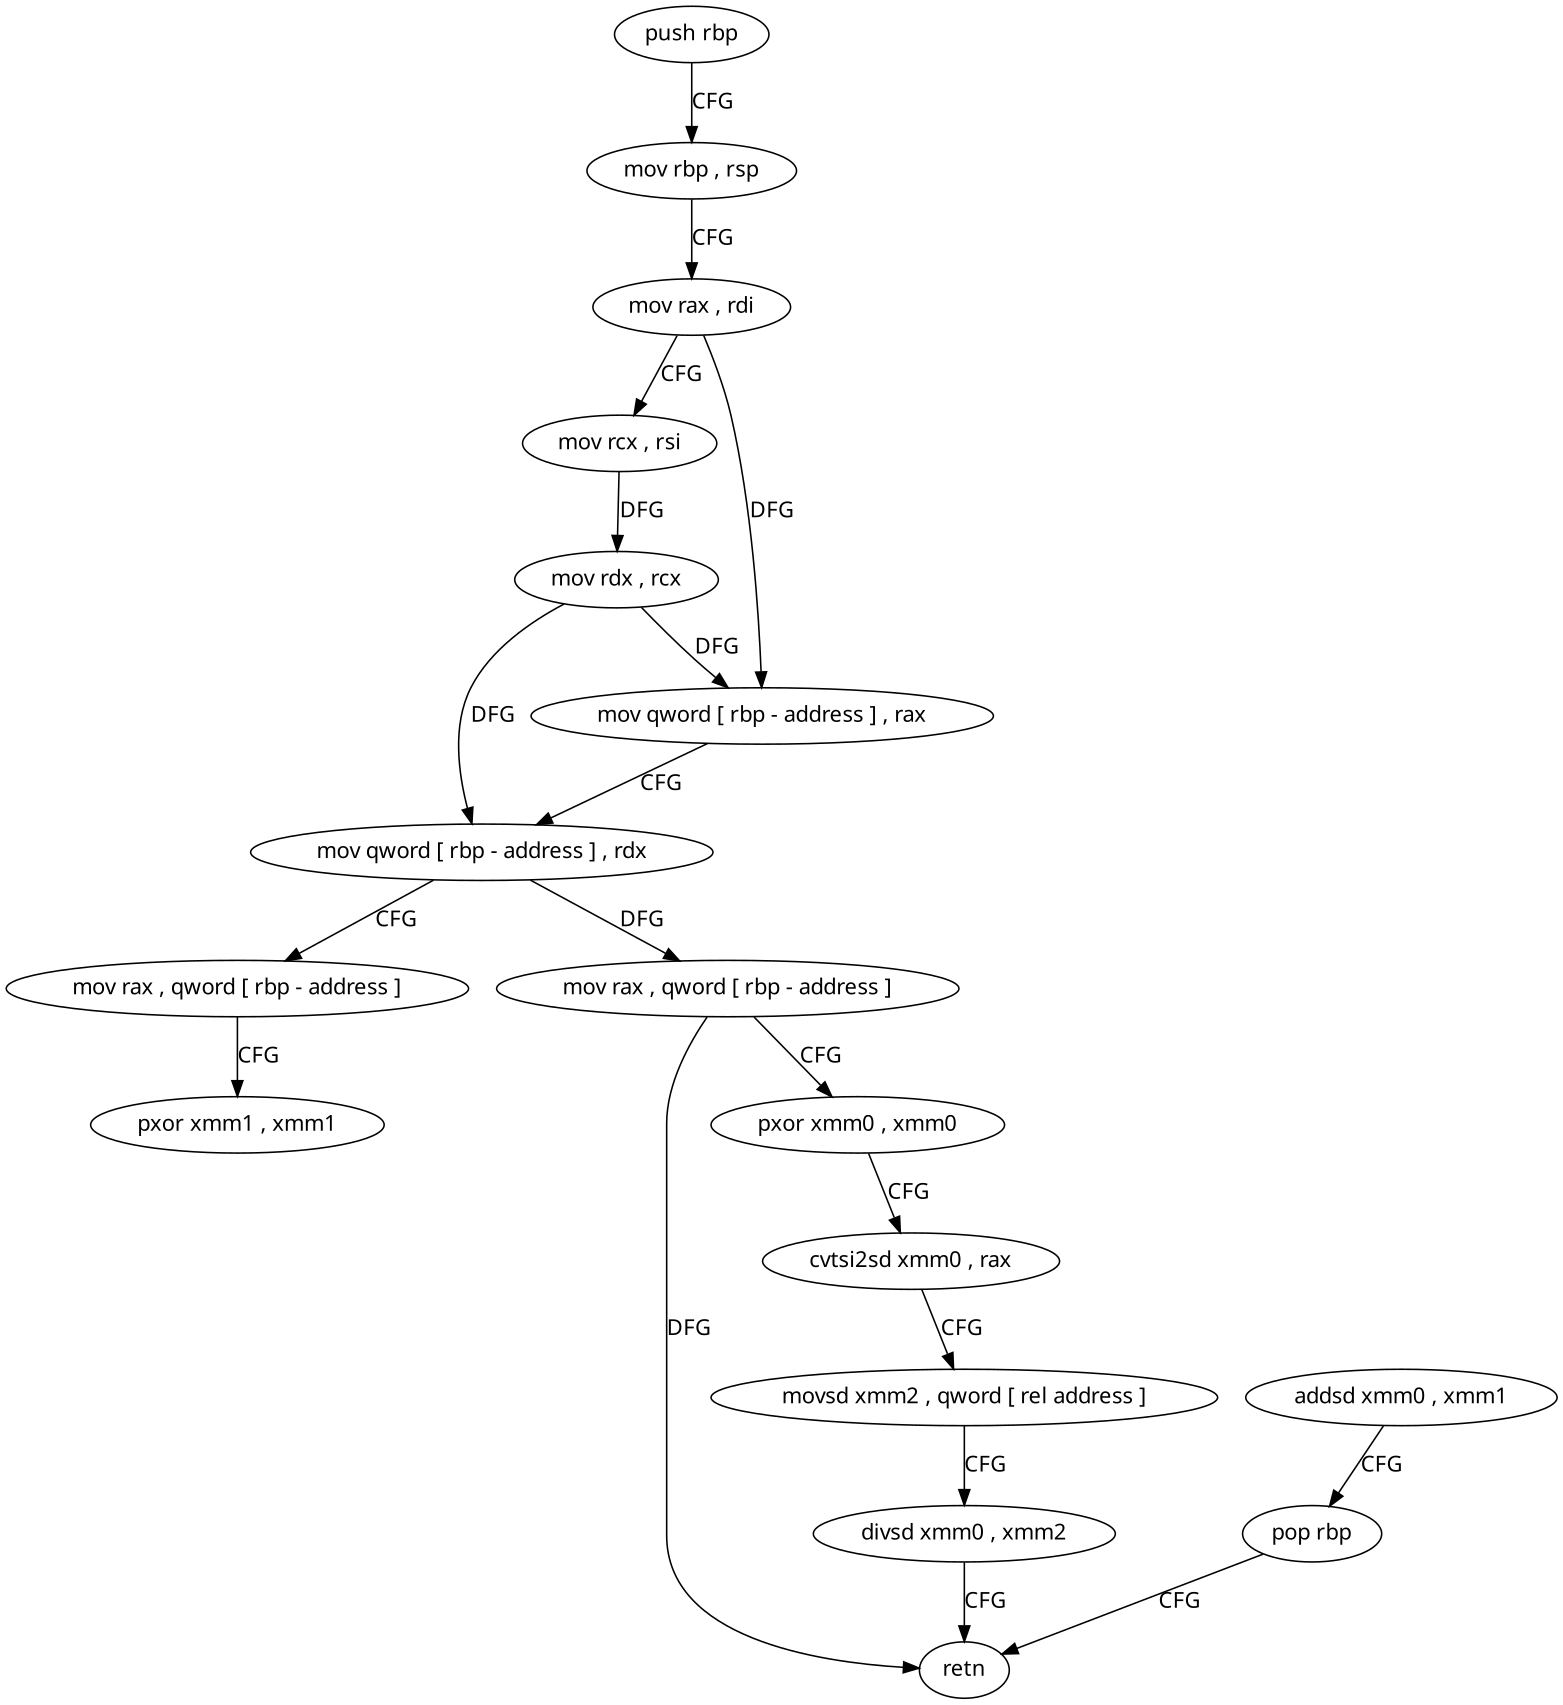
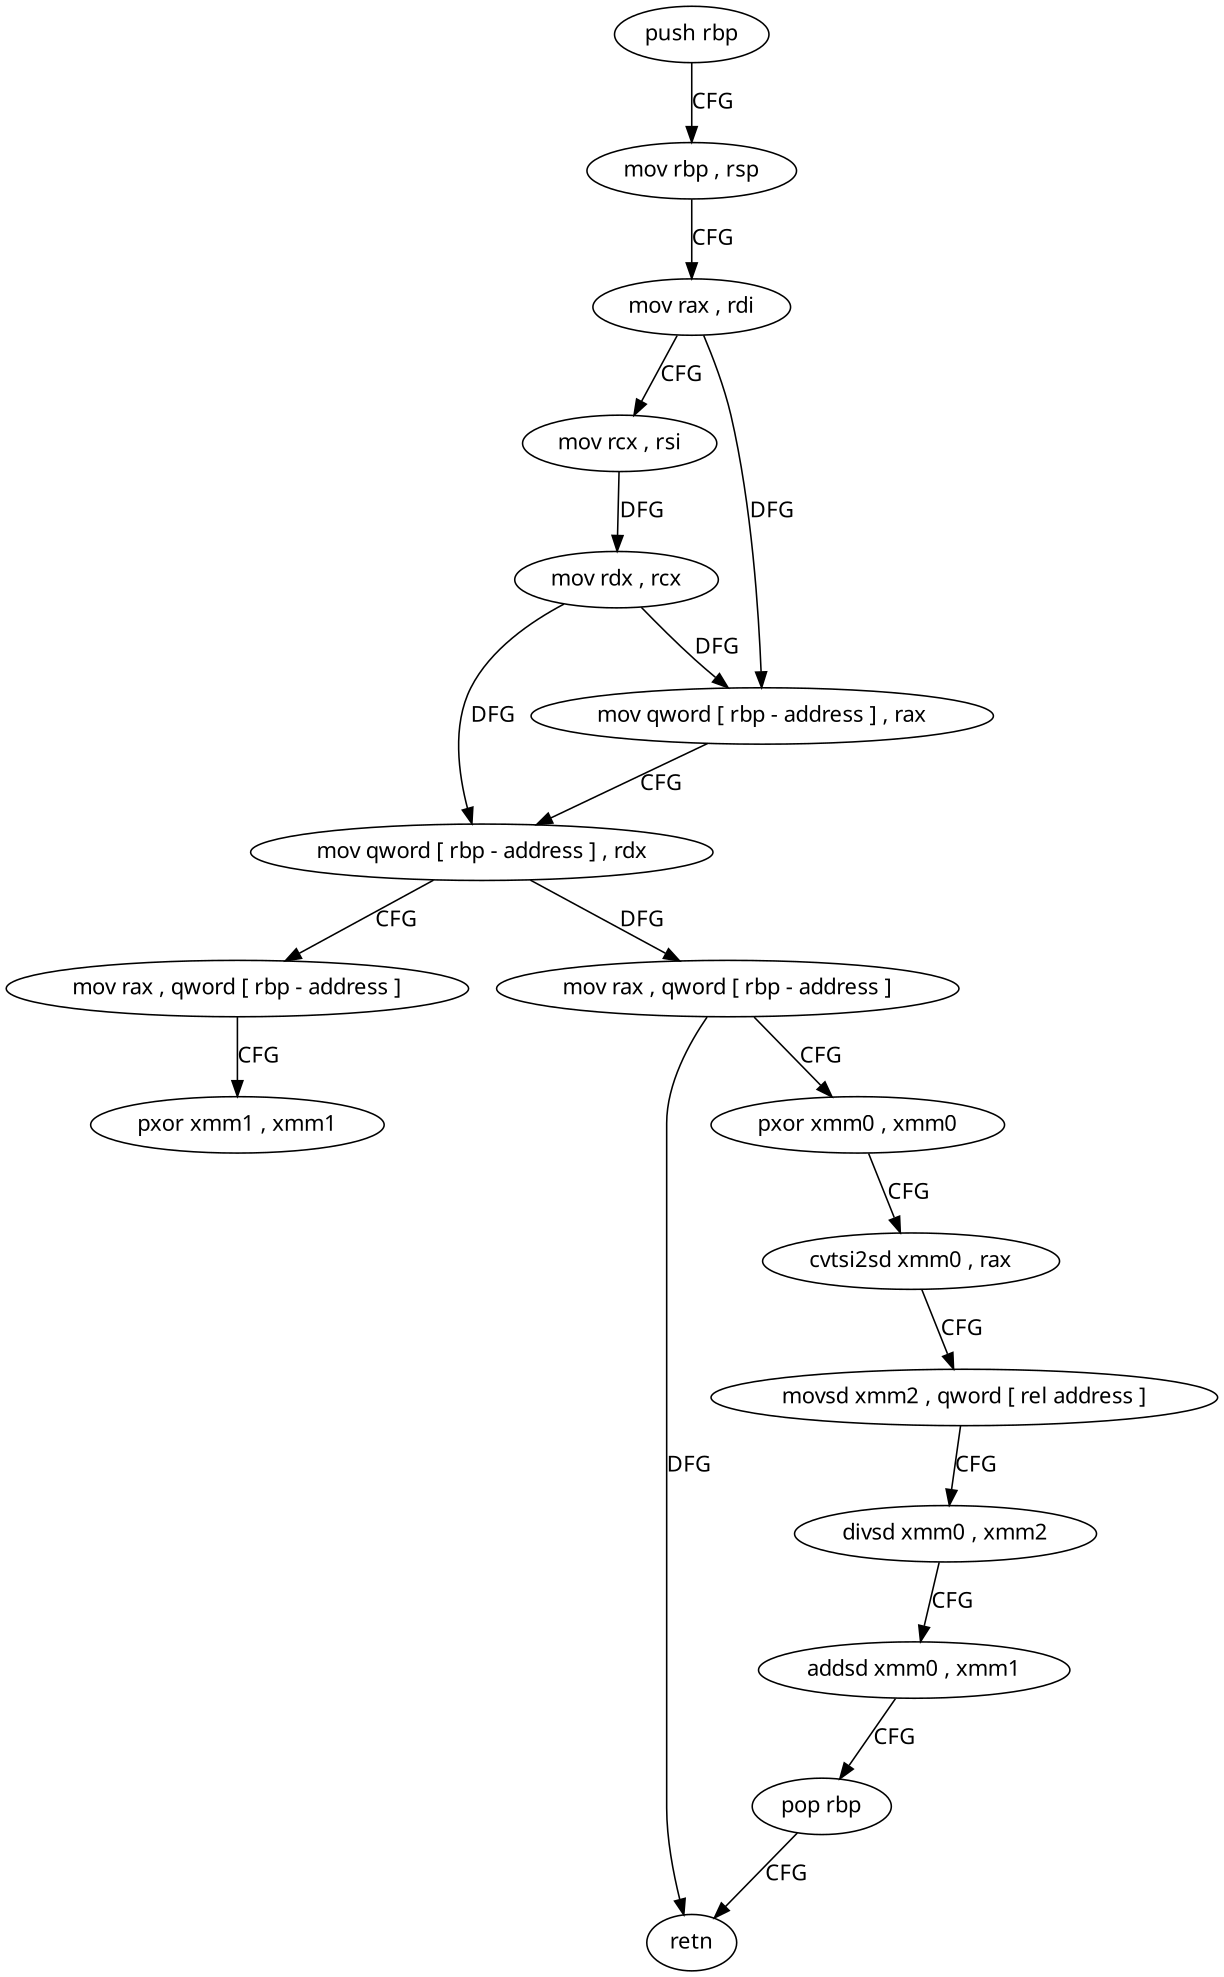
edge "divsd xmm0 , xmm2" -> "retn": now "divsd xmm0 , xmm2" -> "addsd xmm0 , xmm1"
